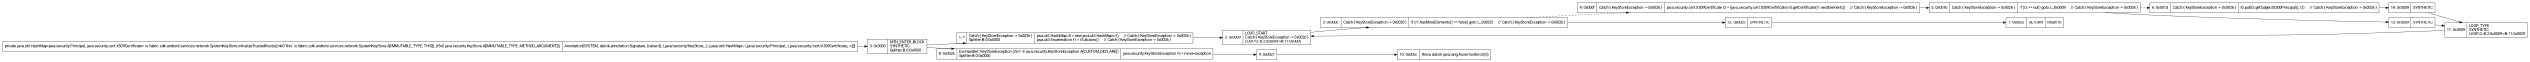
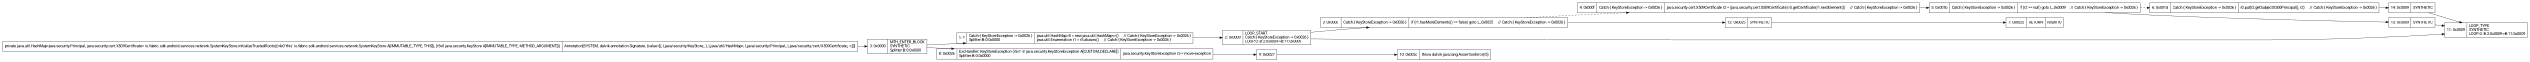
edge "11: 0x0009" -> "2: 0x0009": reversed
